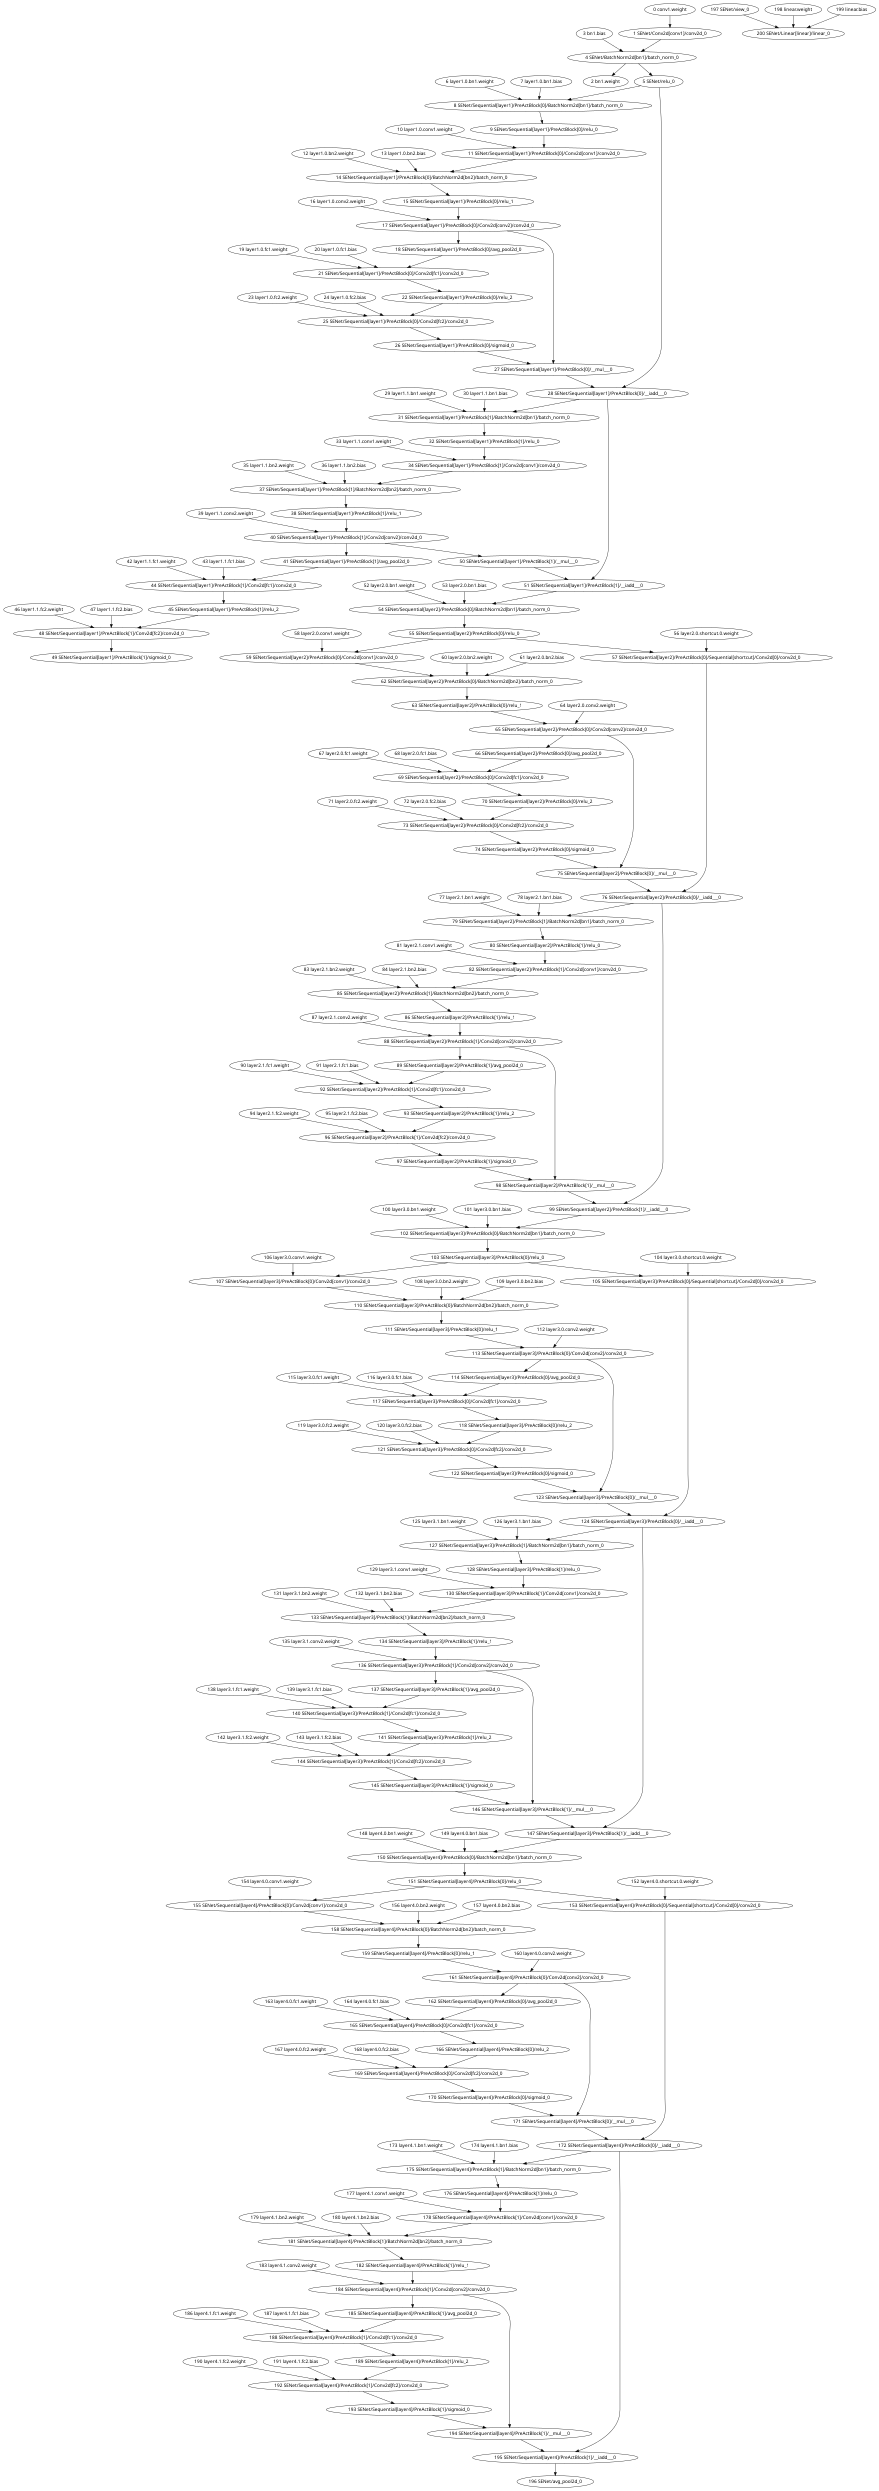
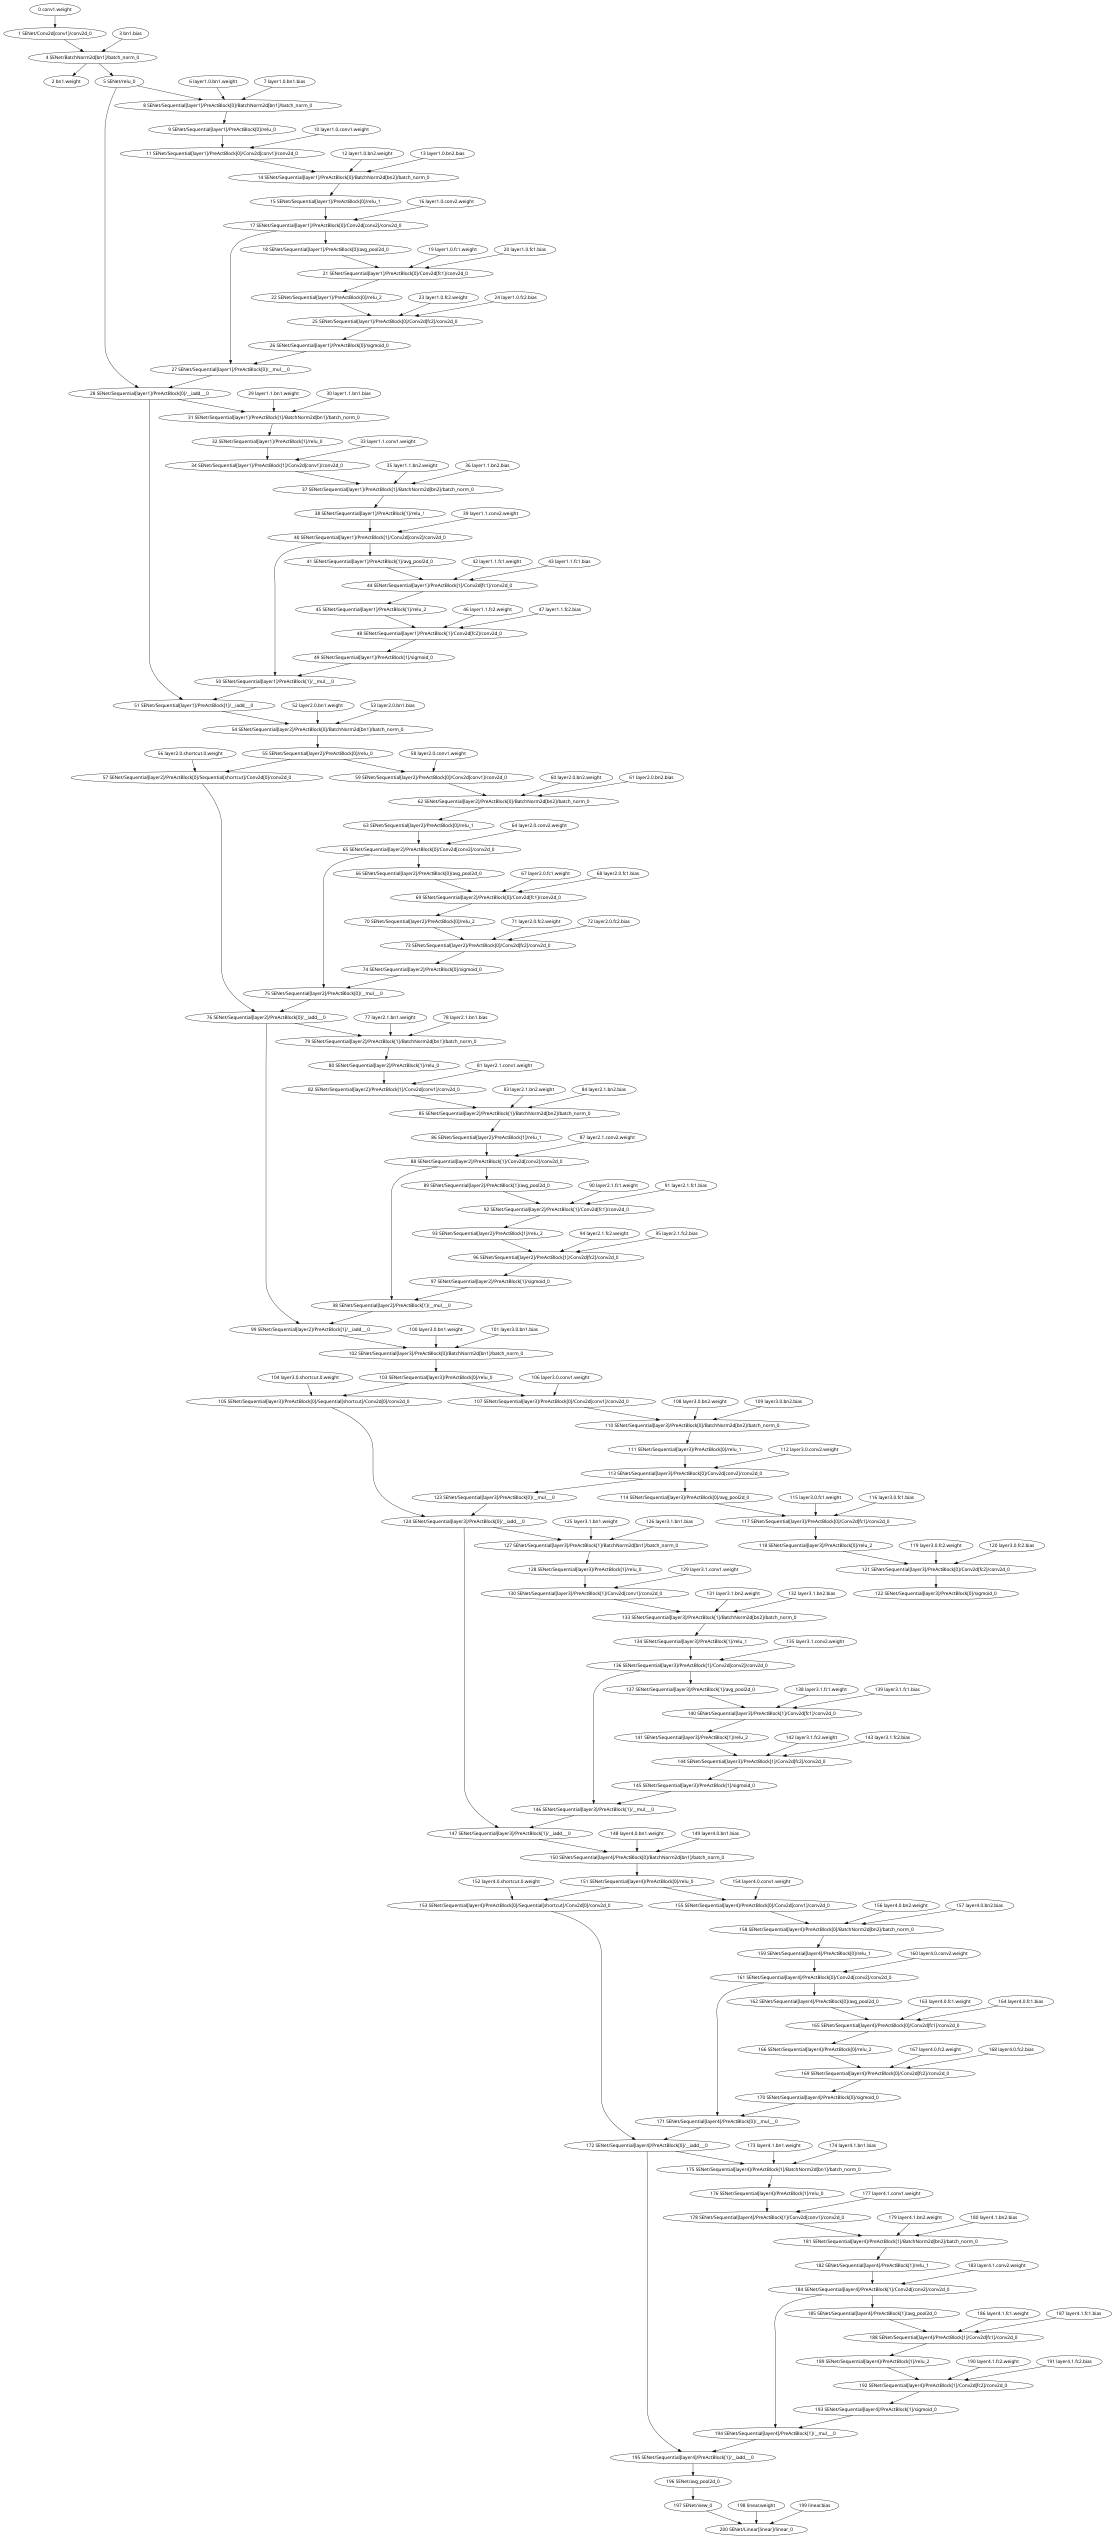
edge "49 SENet/Sequential[layer1]/PreActBlock[1]/sigmoid_0" -> "50 SENet/Sequential[layer1]/PreActBlock[1]/__mul___0": added
edge "122 SENet/Sequential[layer3]/PreActBlock[0]/sigmoid_0" -> "123 SENet/Sequential[layer3]/PreActBlock[0]/__mul___0": removed
edge "196 SENet/avg_pool2d_0" -> "197 SENet/view_0": added
